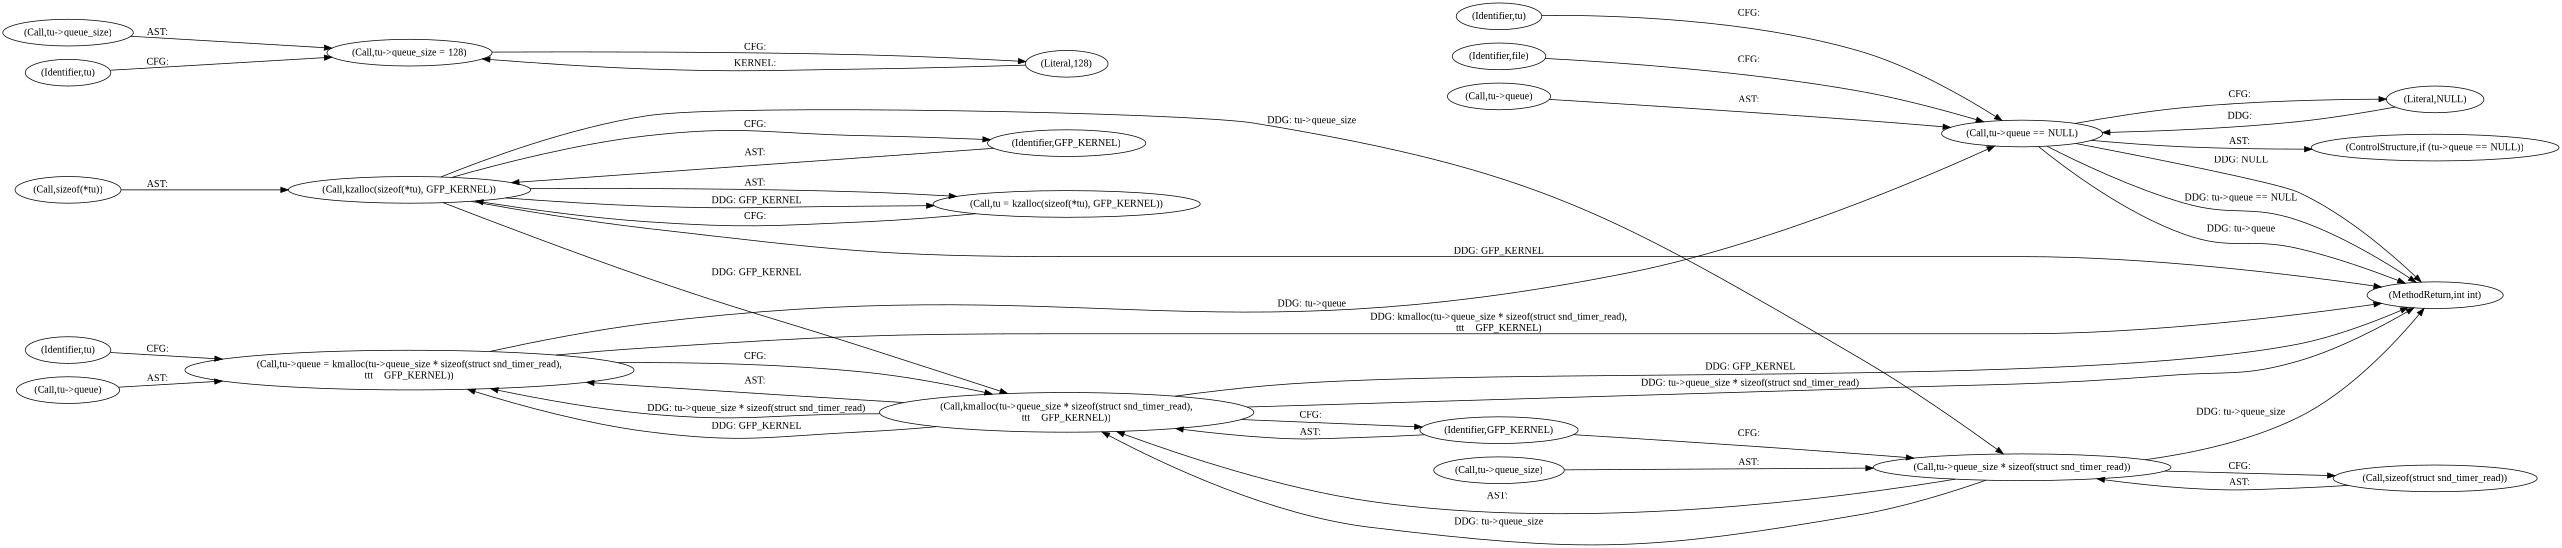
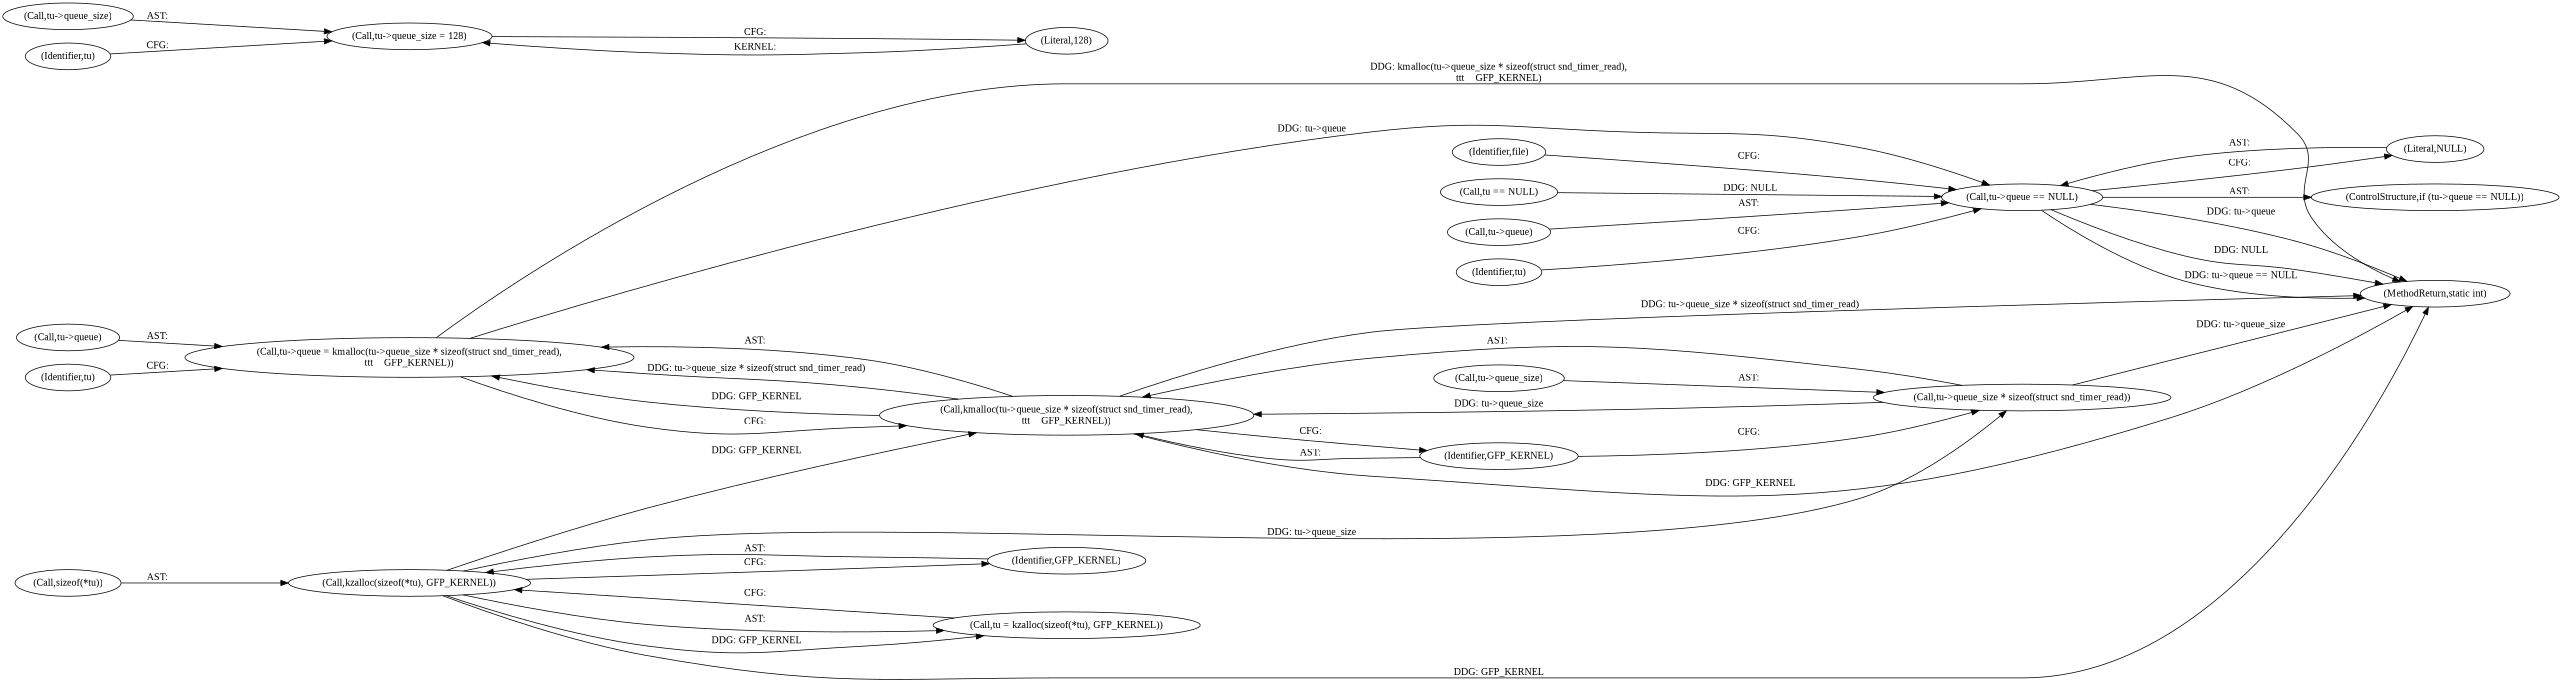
edge "(Literal,NULL)" -> "(Call,tu->queue == NULL)": label "DDG: " -> "AST: "
node "(Call,tu == NULL)": added
node "(MethodReturn,int int)": label "(MethodReturn,int int)" -> "(MethodReturn,static int)"
node "(Call,sizeof(struct snd_timer_read))": removed
